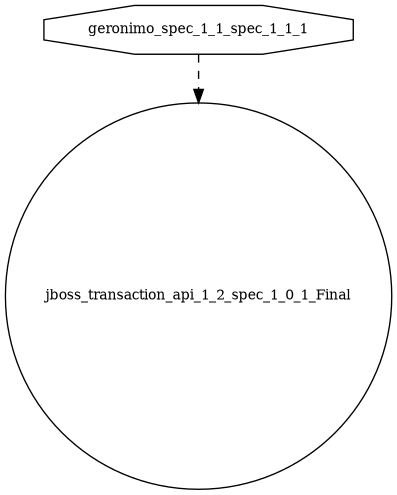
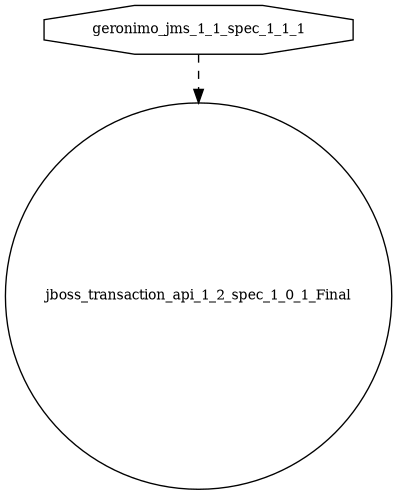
node "geronimo_spec_1_1_spec_1_1_1": label "geronimo_spec_1_1_spec_1_1_1" -> "geronimo_jms_1_1_spec_1_1_1"
